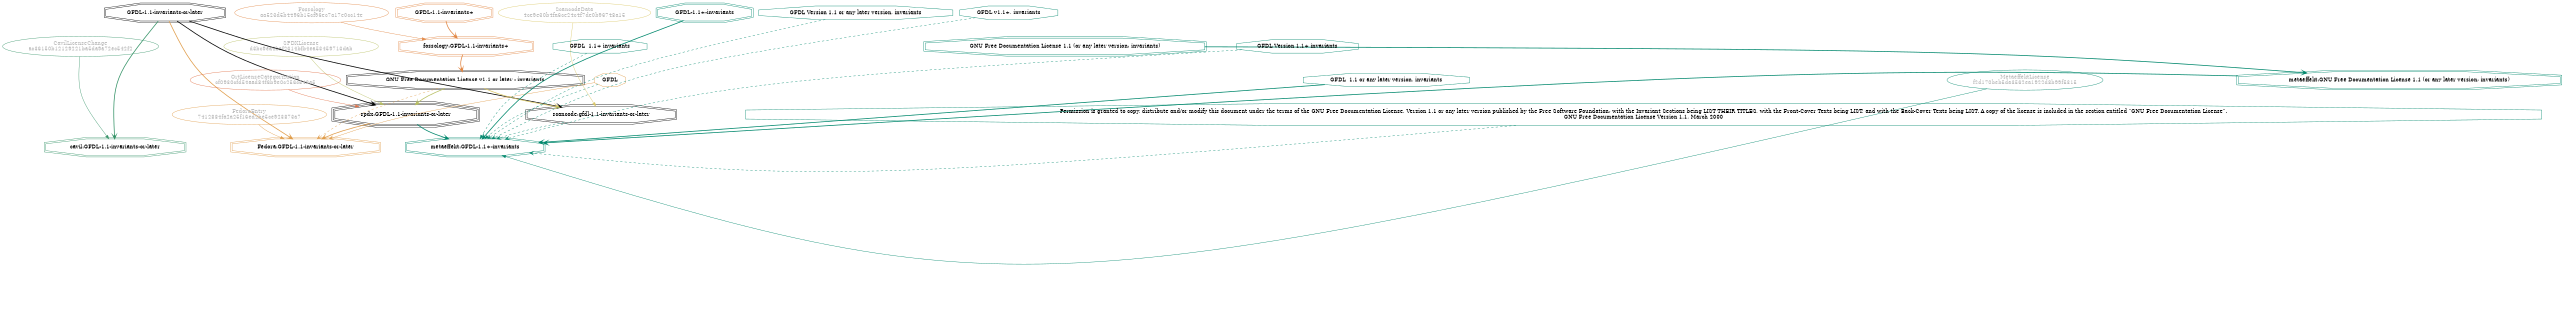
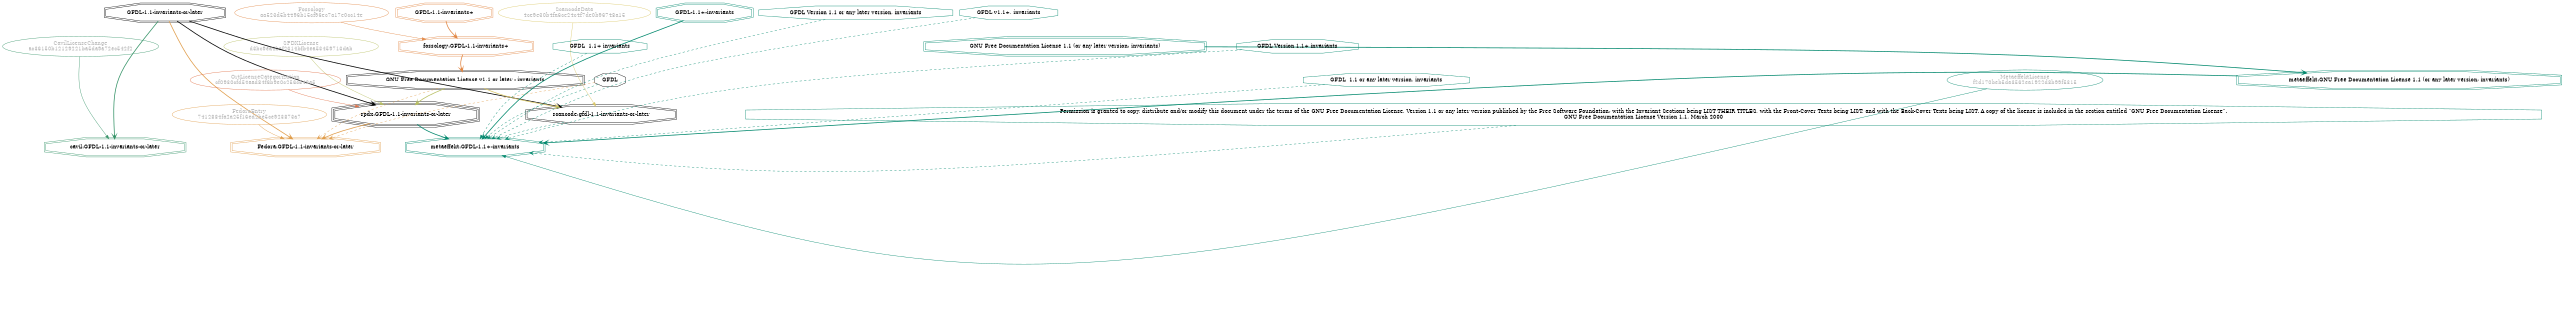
node "GFDL": color #e09d4b -> black
edge "GFDL" -> "Fedora:GFDL-1.1-invariants-or-later": style solid -> dashed
edge "GFDL  1.1 or any later version, invariants" -> "metaeffekt:GFDL-1.1+-invariants": style bold -> dashed
